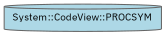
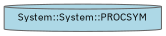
node "System::CodeView::PROCSYM": label "System::CodeView::PROCSYM" -> "System::System::PROCSYM"
